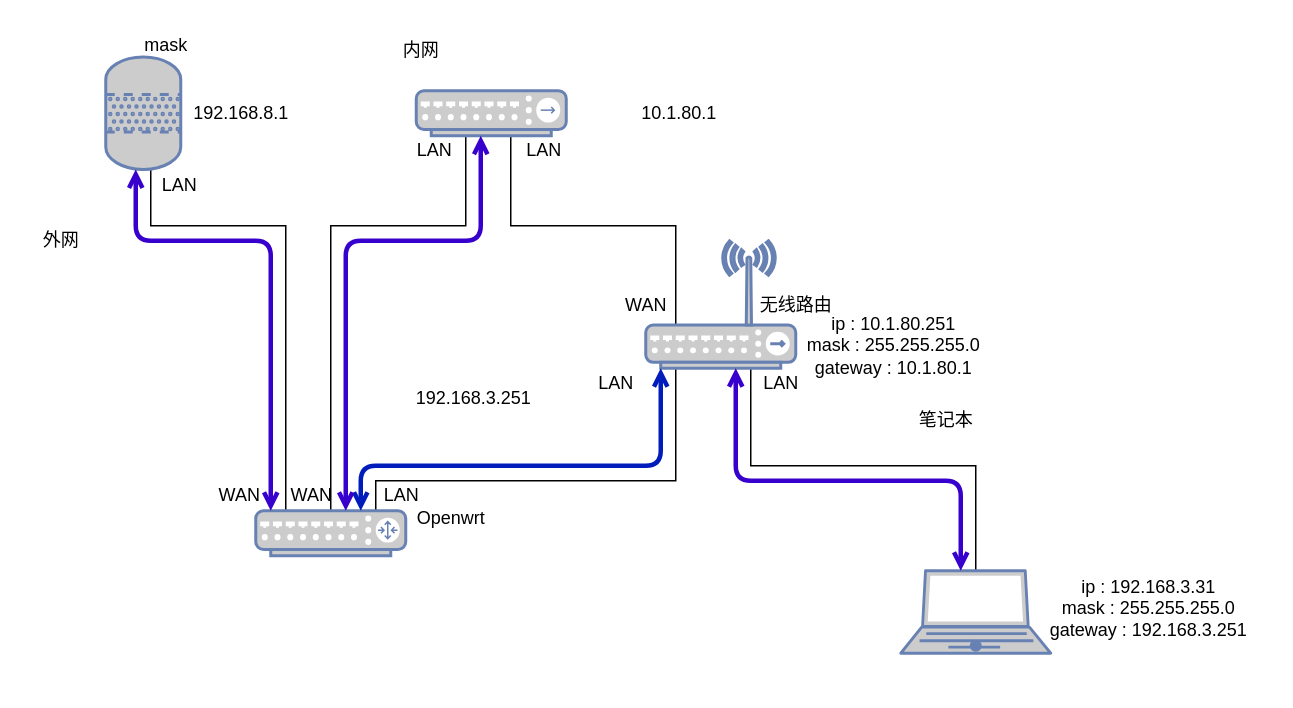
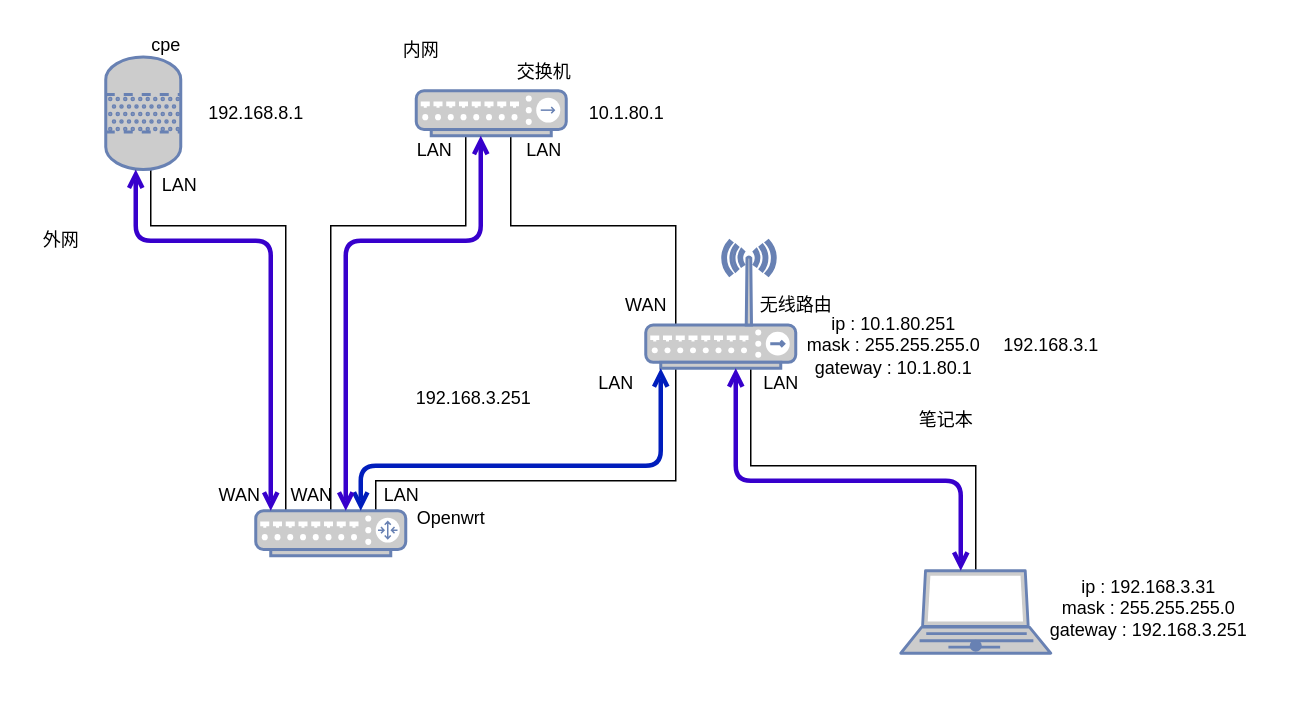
node "mask": label "mask" -> "cpe"
node "交换机": added
node "192.168.8.1": moved (241, 113) -> (256, 113)
node "10.1.80.1": moved (679, 113) -> (626, 113)
node "192.168.3.1": added
